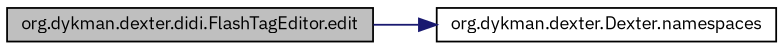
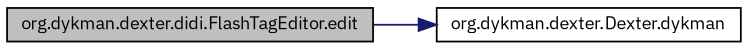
node "org.dykman.dexter.Dexter.namespaces": label "org.dykman.dexter.Dexter.namespaces" -> "org.dykman.dexter.Dexter.dykman"
